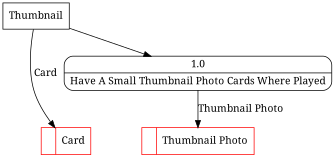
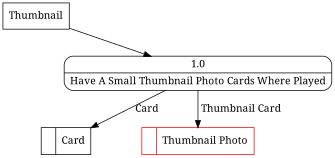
edge "Thumbnail" -> "Card": now "1.0" -> "Card"
edge "1.0" -> "Thumbnail Photo": label "Thumbnail Photo" -> "Thumbnail Card"
node "Card": color red -> black
